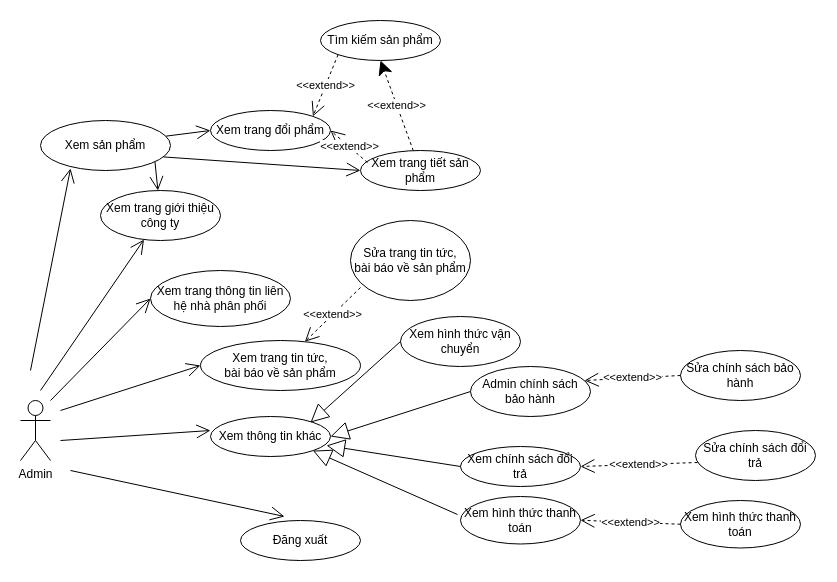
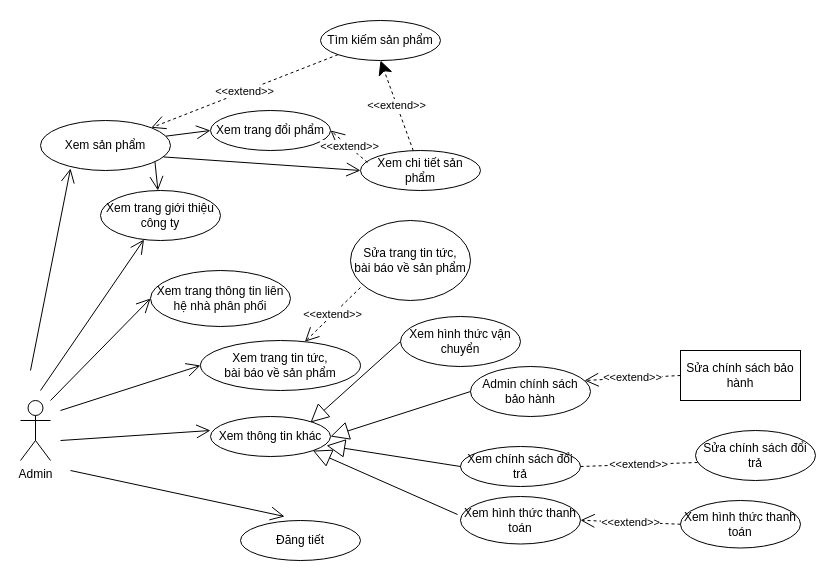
edge "Tìm kiếm sản phẩm" -> "Xem trang đổi phẩm": now "Tìm kiếm sản phẩm" -> "Xem sản phẩm"
node "Xem trang tiết sản phẩm": label "Xem trang tiết sản phẩm" -> "Xem chi tiết sản phẩm"
node "Sửa chính sách bảo hành": shape ellipse -> rectangle
edge "Sửa chính sách đổi trả" -> "Xem chính sách đổi trả": arrowhead open -> none
node "Đăng xuất": label "Đăng xuất" -> "Đăng tiết"
